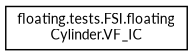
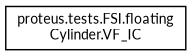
node "floating.tests.FSI.floating Cylinder.VF_IC": label "floating.tests.FSI.floating Cylinder.VF_IC" -> "proteus.tests.FSI.floating Cylinder.VF_IC"
